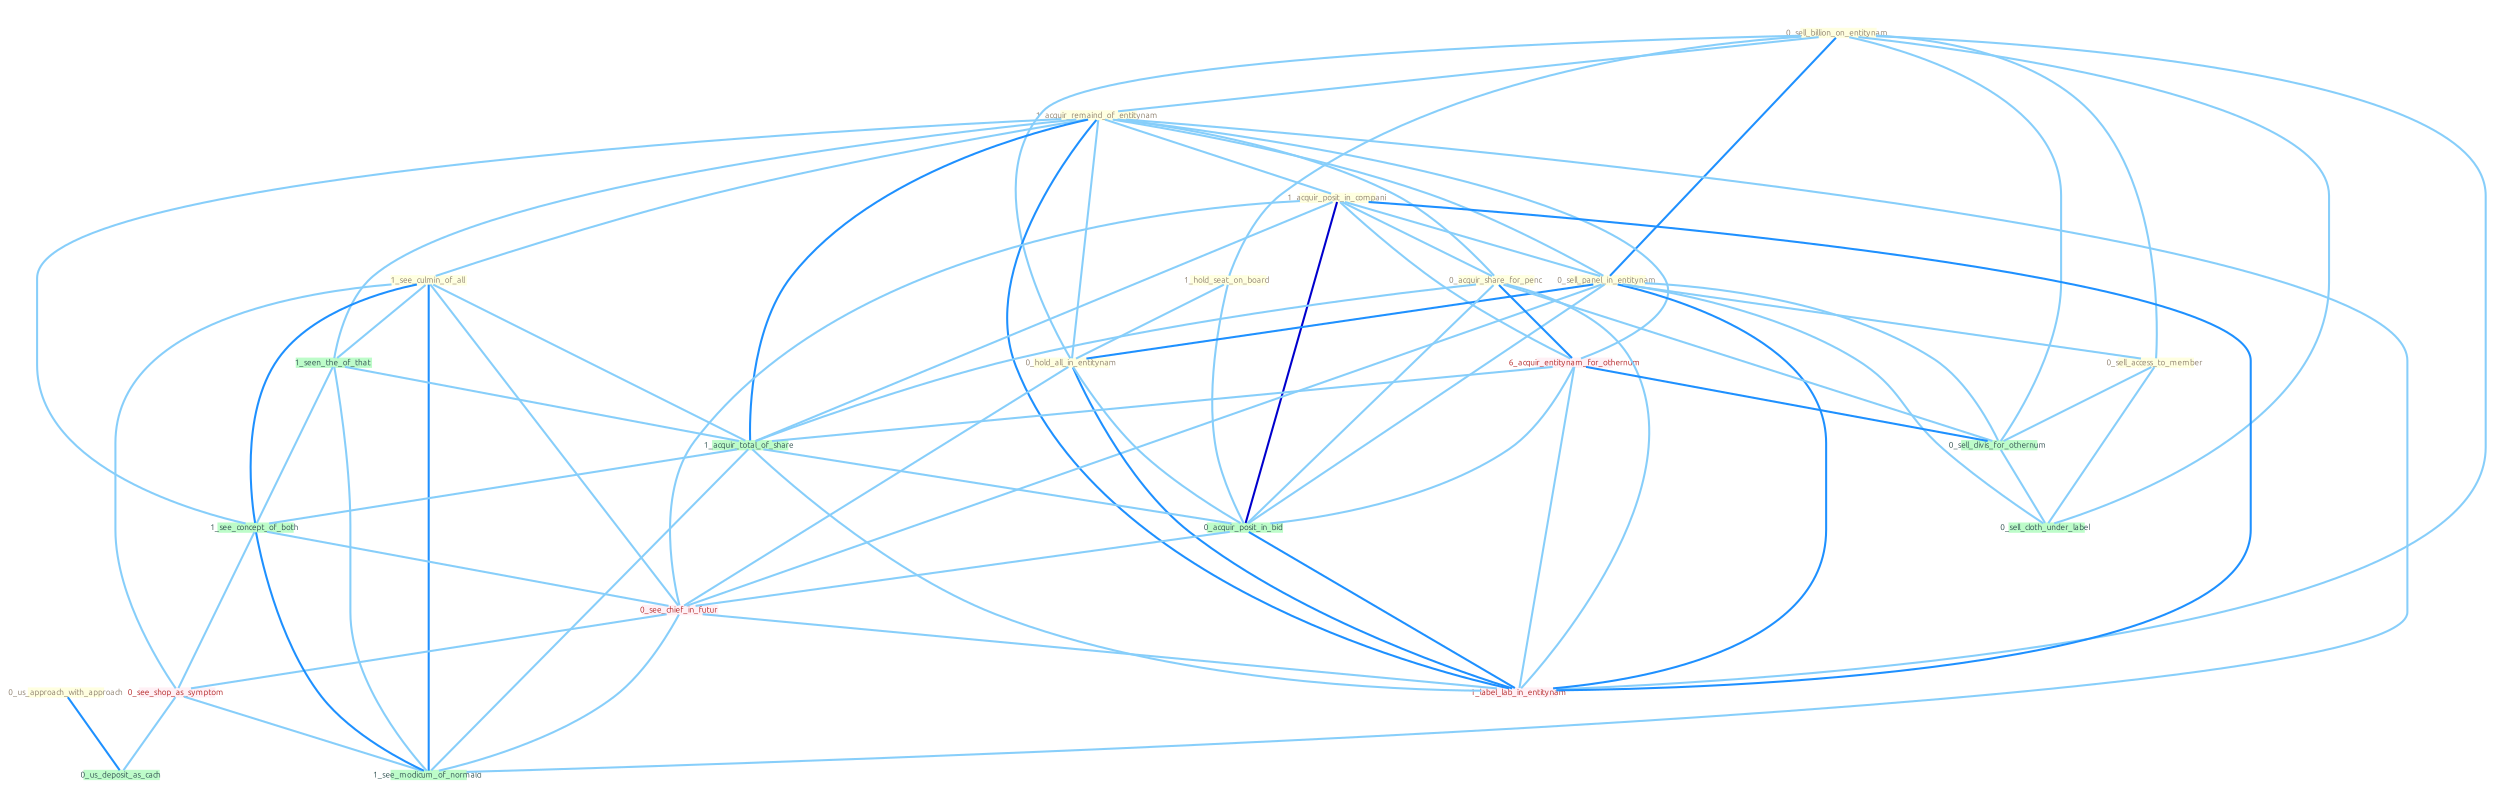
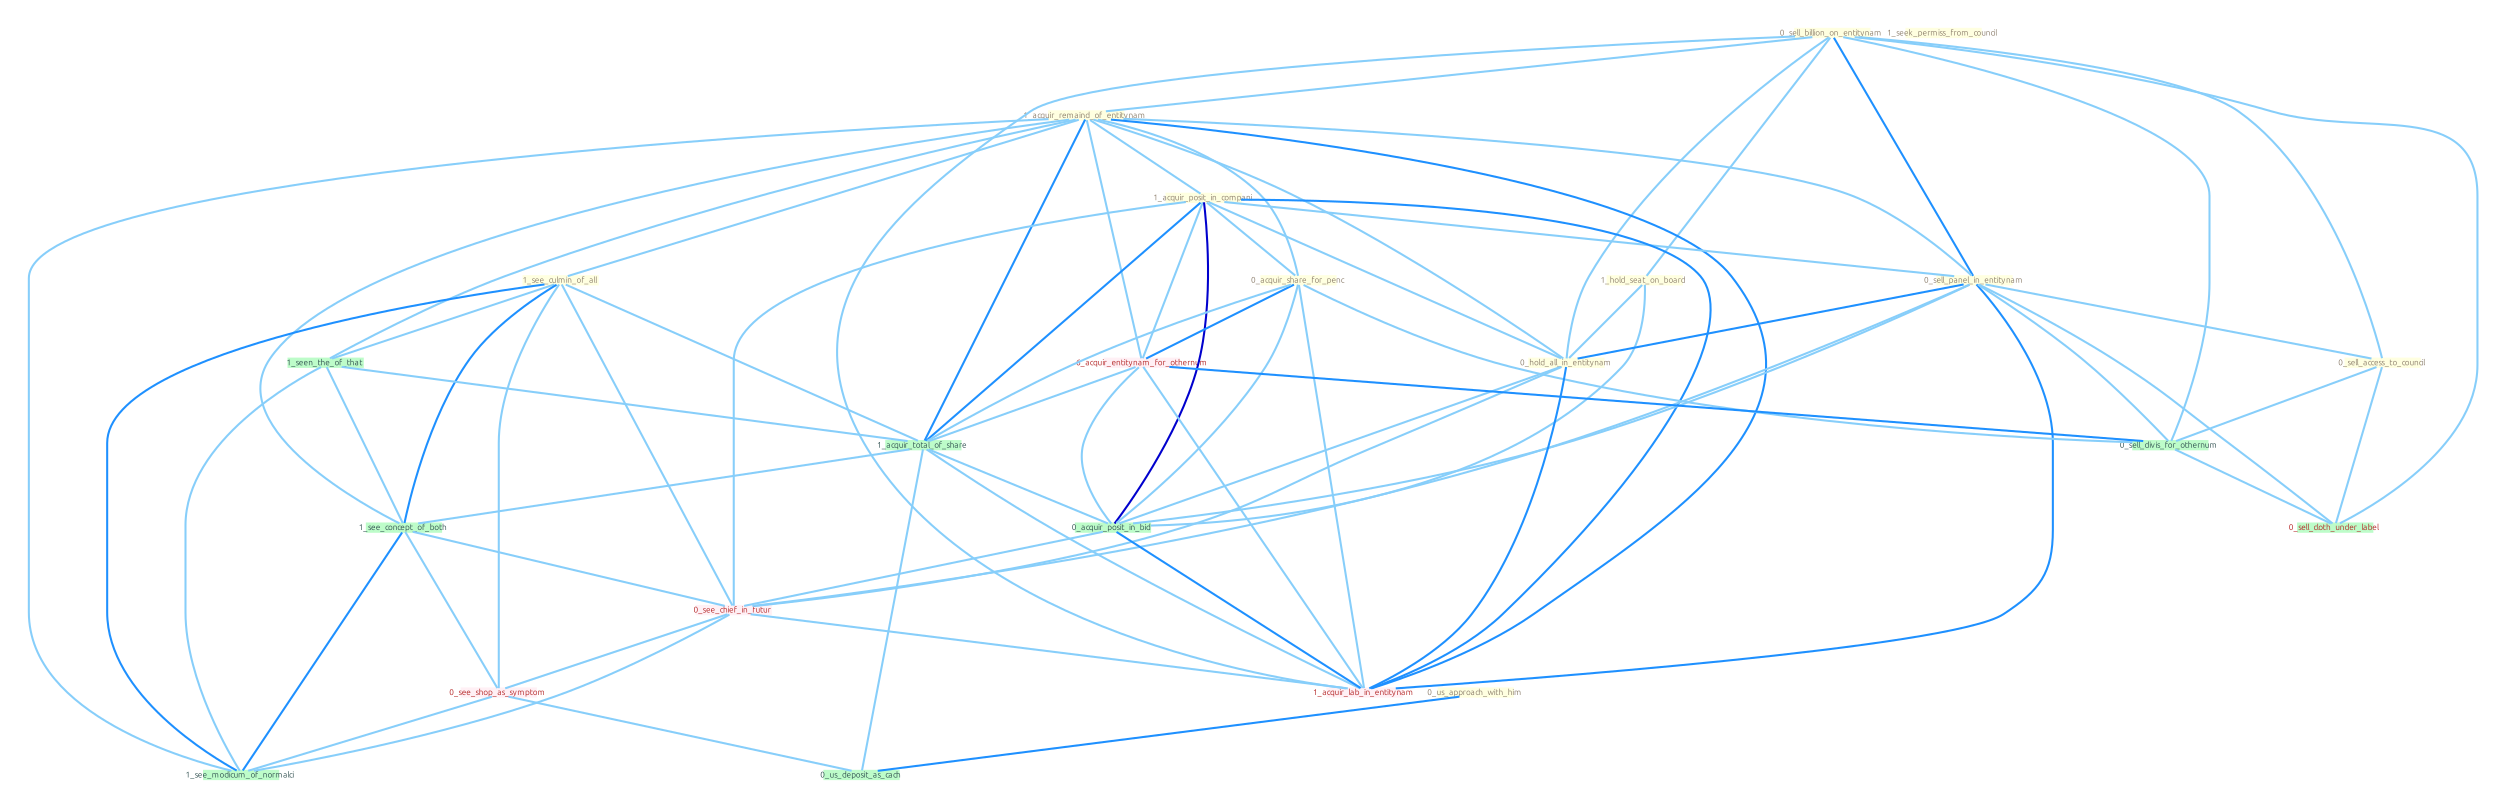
node "1_seek_permiss_from_council": added
edge "1_acquir_posit_in_compani" -- "0_hold_all_in_entitynam": added
edge "1_acquir_posit_in_compani" -- "1_acquir_total_of_share": color #87cefa -> #1e90ff
node "0_sell_access_to_member": label "0_sell_access_to_member" -> "0_sell_access_to_council"
node "0_sell_cloth_under_label": fontcolor #2f4f4f -> #b22222
edge "1_acquir_total_of_share" -- "1_see_modicum_of_normalci": now "1_acquir_total_of_share" -- "0_us_deposit_as_cach"
node "0_us_approach_with_approach": label "0_us_approach_with_approach" -> "0_us_approach_with_him"
node "1_label_lab_in_entitynam": label "1_label_lab_in_entitynam" -> "1_acquir_lab_in_entitynam"
